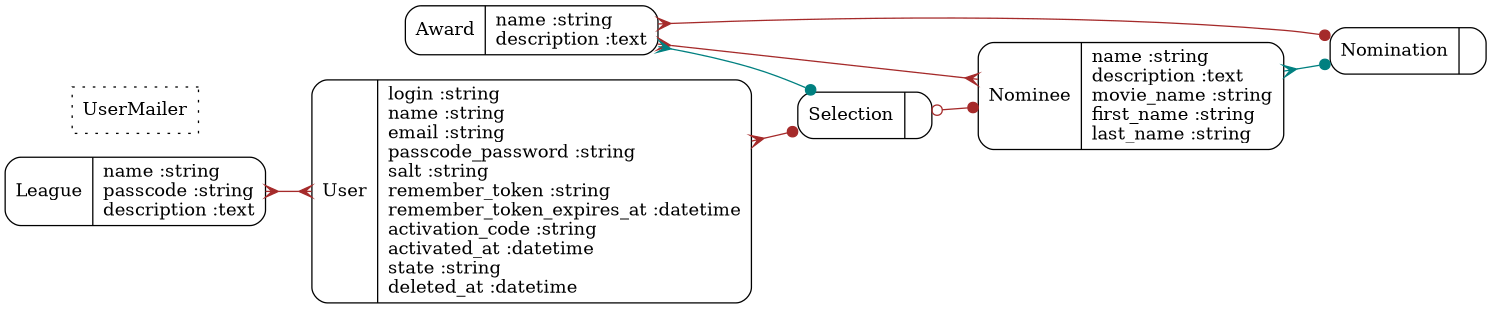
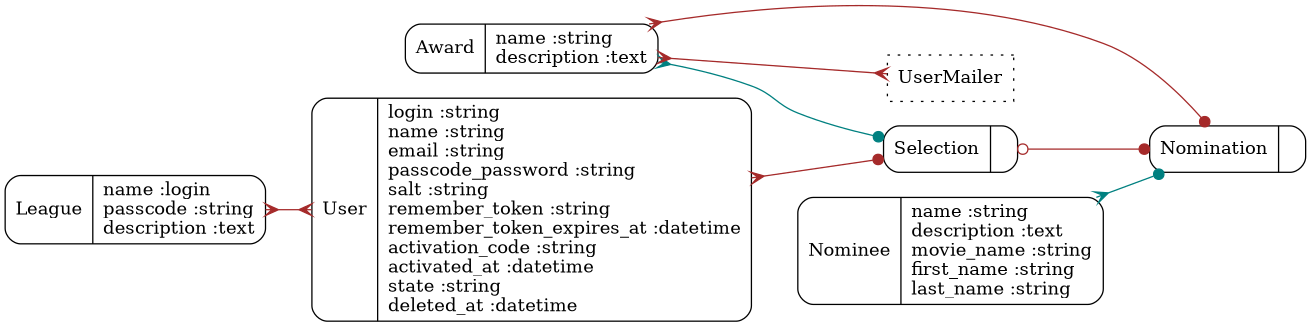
edge "Award" -- "Nominee": now "Award" -- "UserMailer"
edge "Nominee" -- "Selection": now "Nomination" -- "Selection"
node "League": text "name :string" -> "name :login"
